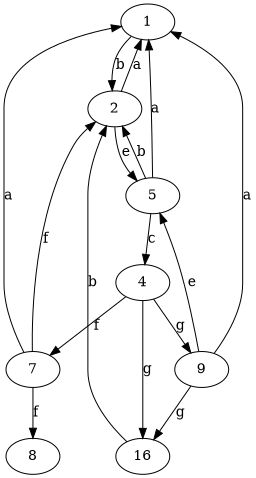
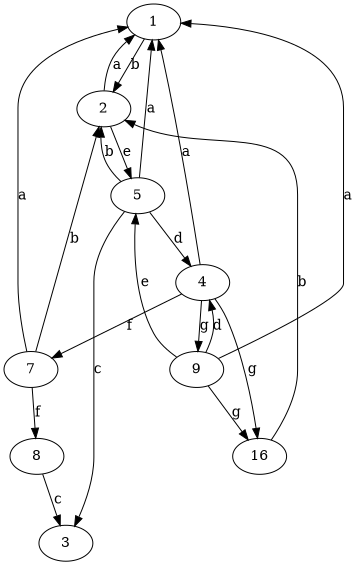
edge "4" -> "1": added, label "a"
edge "7" -> "2": label "f" -> "b"
edge "5" -> "4": label "c" -> "d"
edge "9" -> "4": added, label "d"
node "3": added
